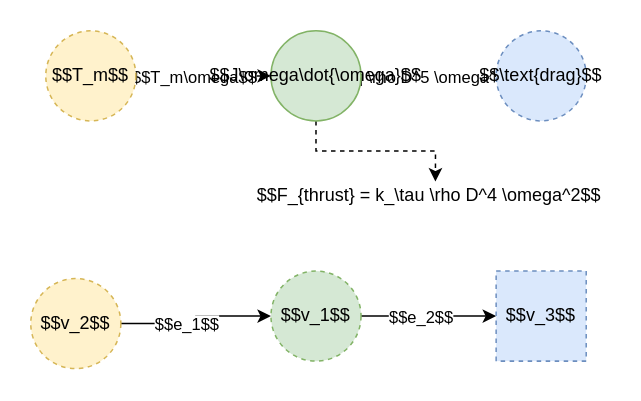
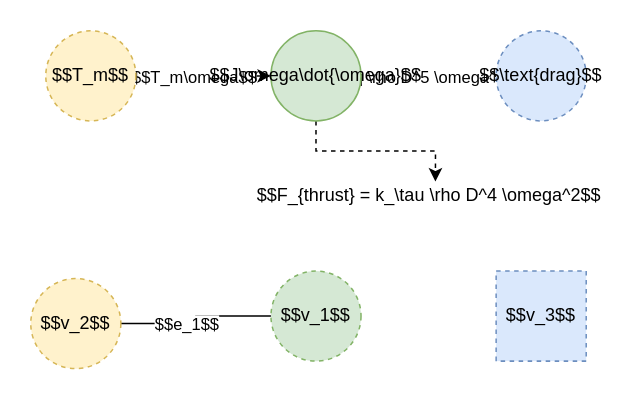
edge "$$v_2$$" -> "$$v_1$$": arrowhead classic -> none
edge "$$v_1$$" -> "$$v_3$$": removed, label "$$e_2$$"
